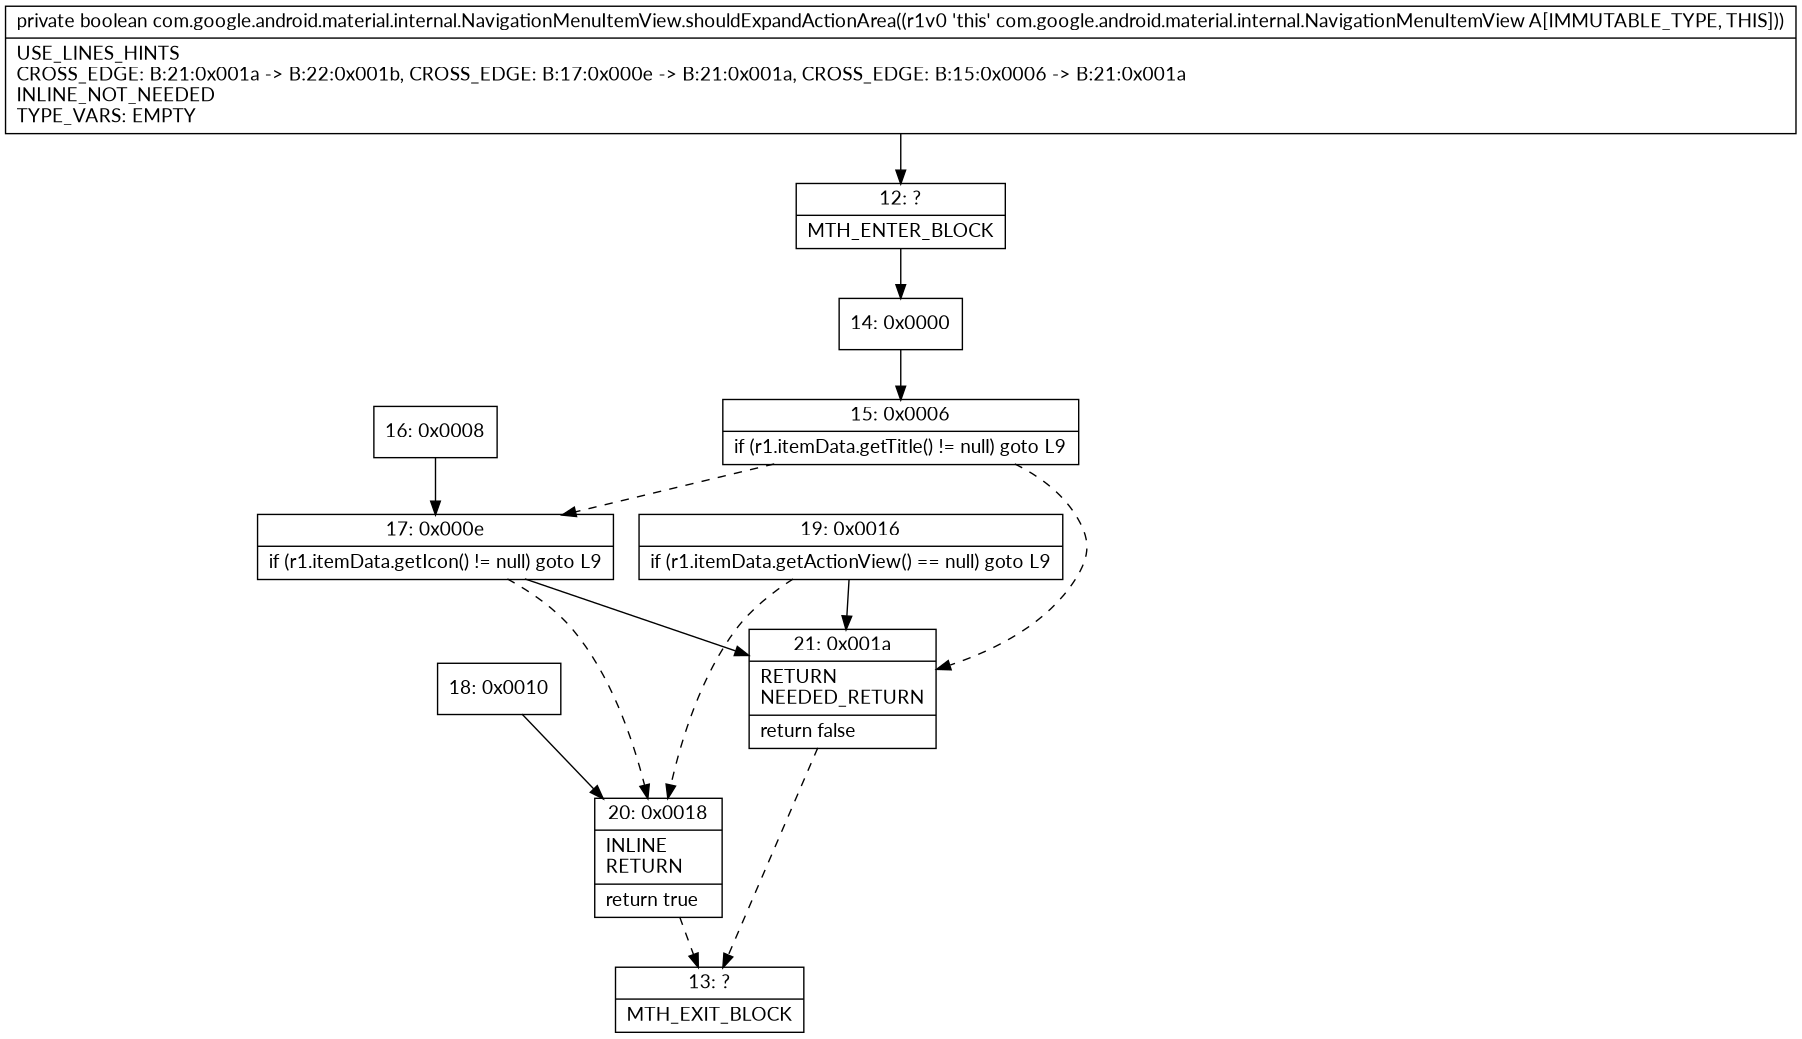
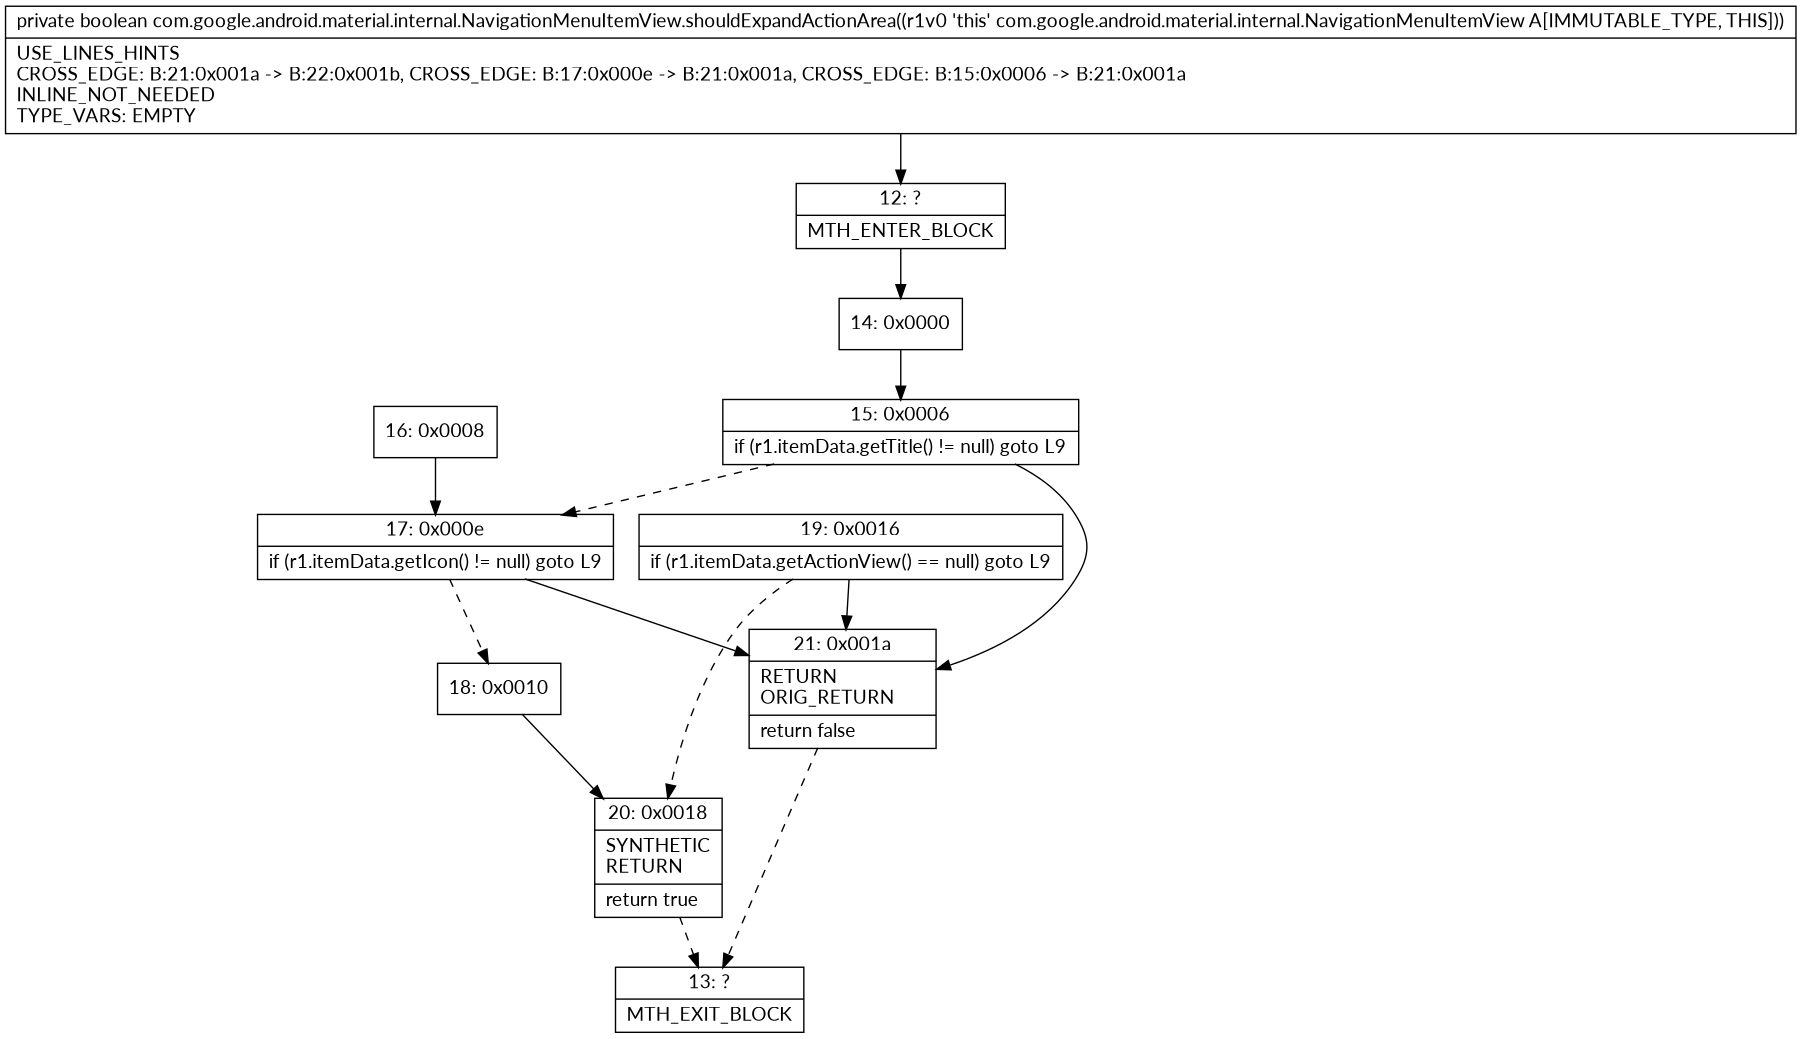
edge "15: 0x0006" -> "21: 0x001a": style dashed -> solid
edge "17: 0x000e" -> "20: 0x0018": now "17: 0x000e" -> "18: 0x0010"
node "21: 0x001a": text "NEEDED_RETURN" -> "ORIG_RETURN"
node "20: 0x0018": text "INLINE" -> "SYNTHETIC"
